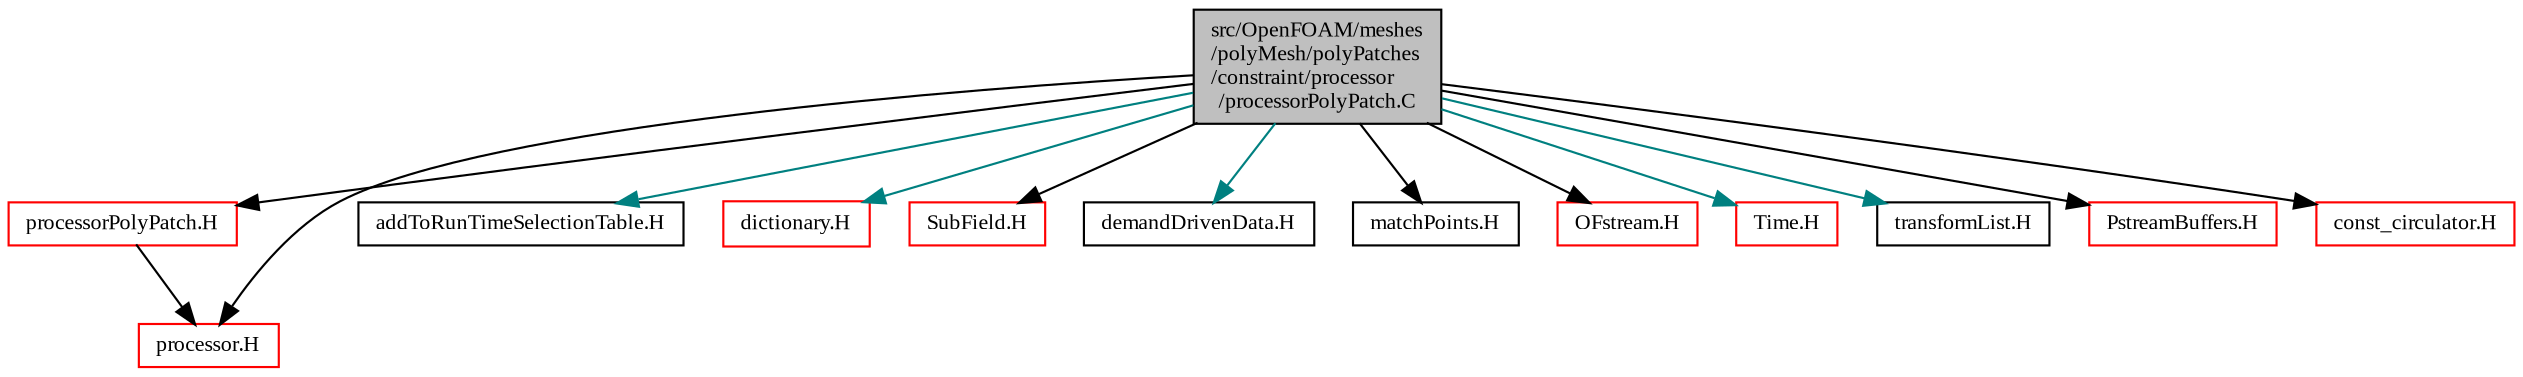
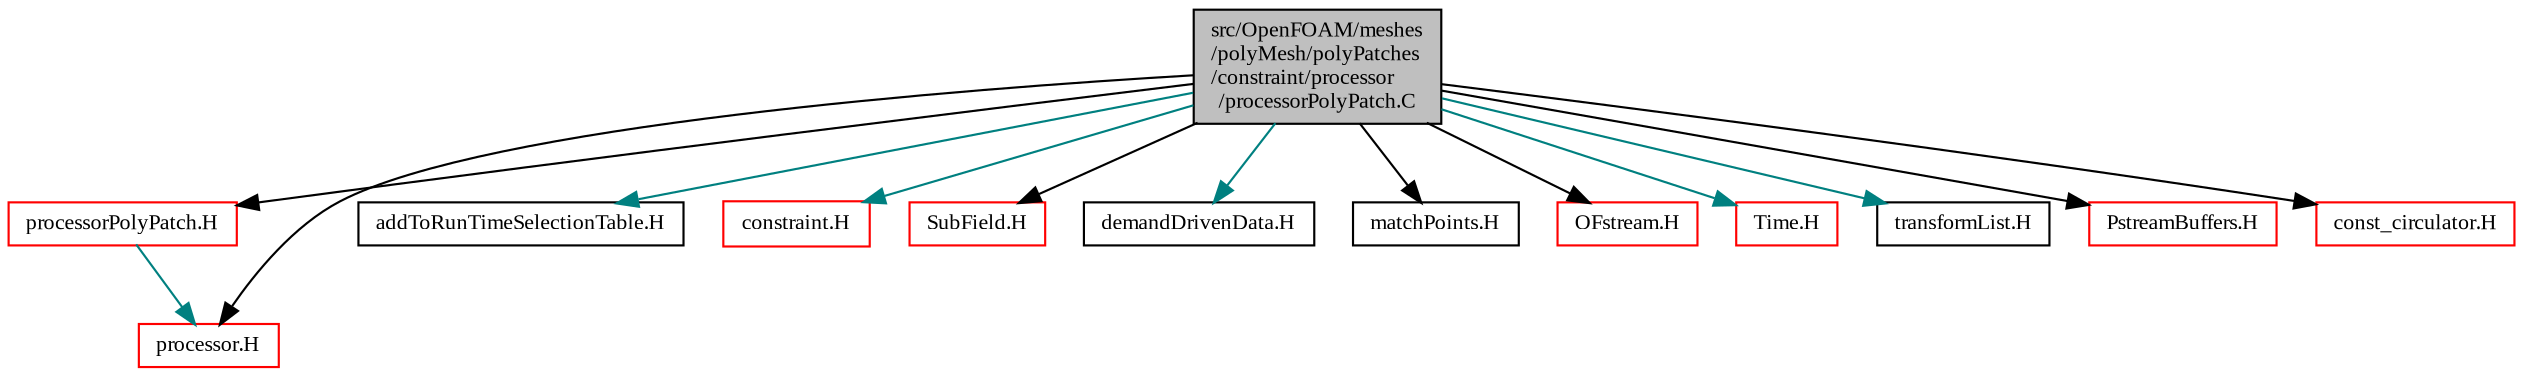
node "dictionary.H": label "dictionary.H" -> "constraint.H"
edge "processorPolyPatch.H" -> "processor.H": color black -> teal
